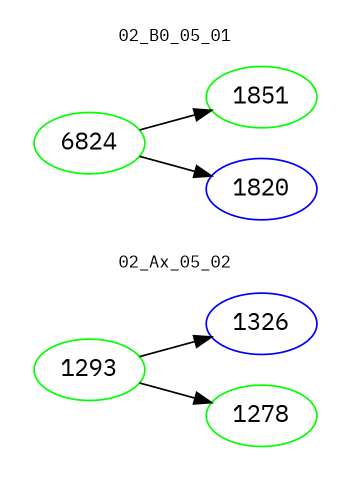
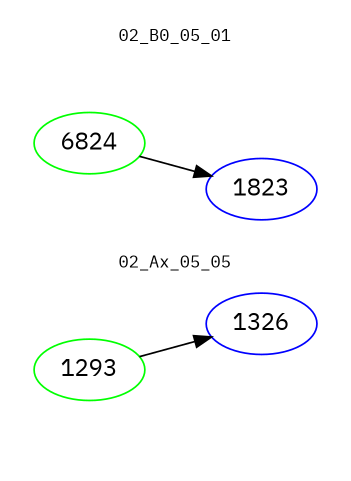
node "1851": removed
node "1820": label "1820" -> "1823"
cluster "02_Ax_05_02": label "02_Ax_05_02" -> "02_Ax_05_05"
node "1278": removed
